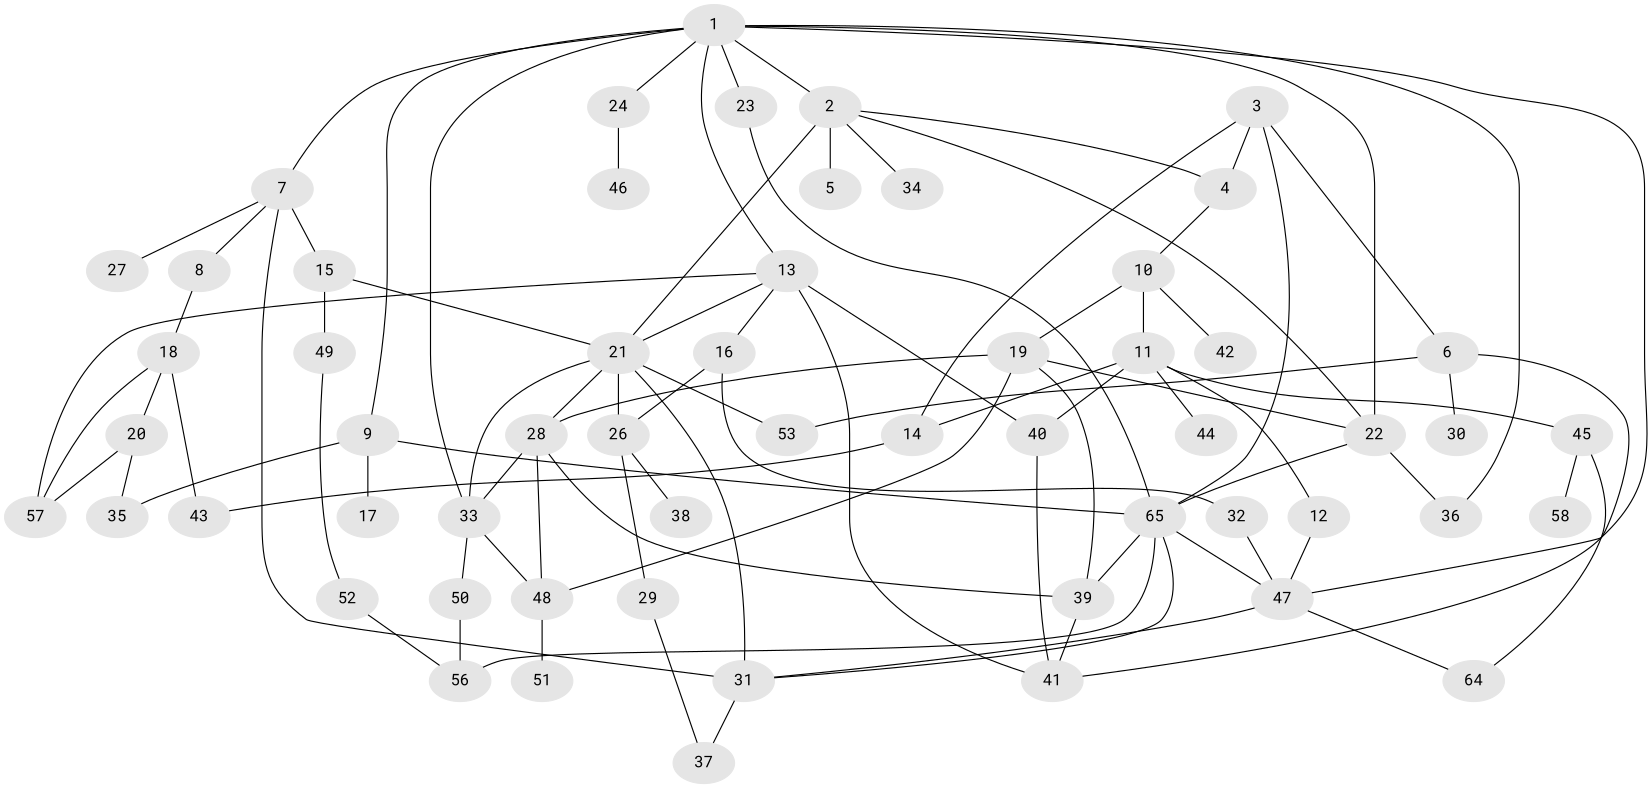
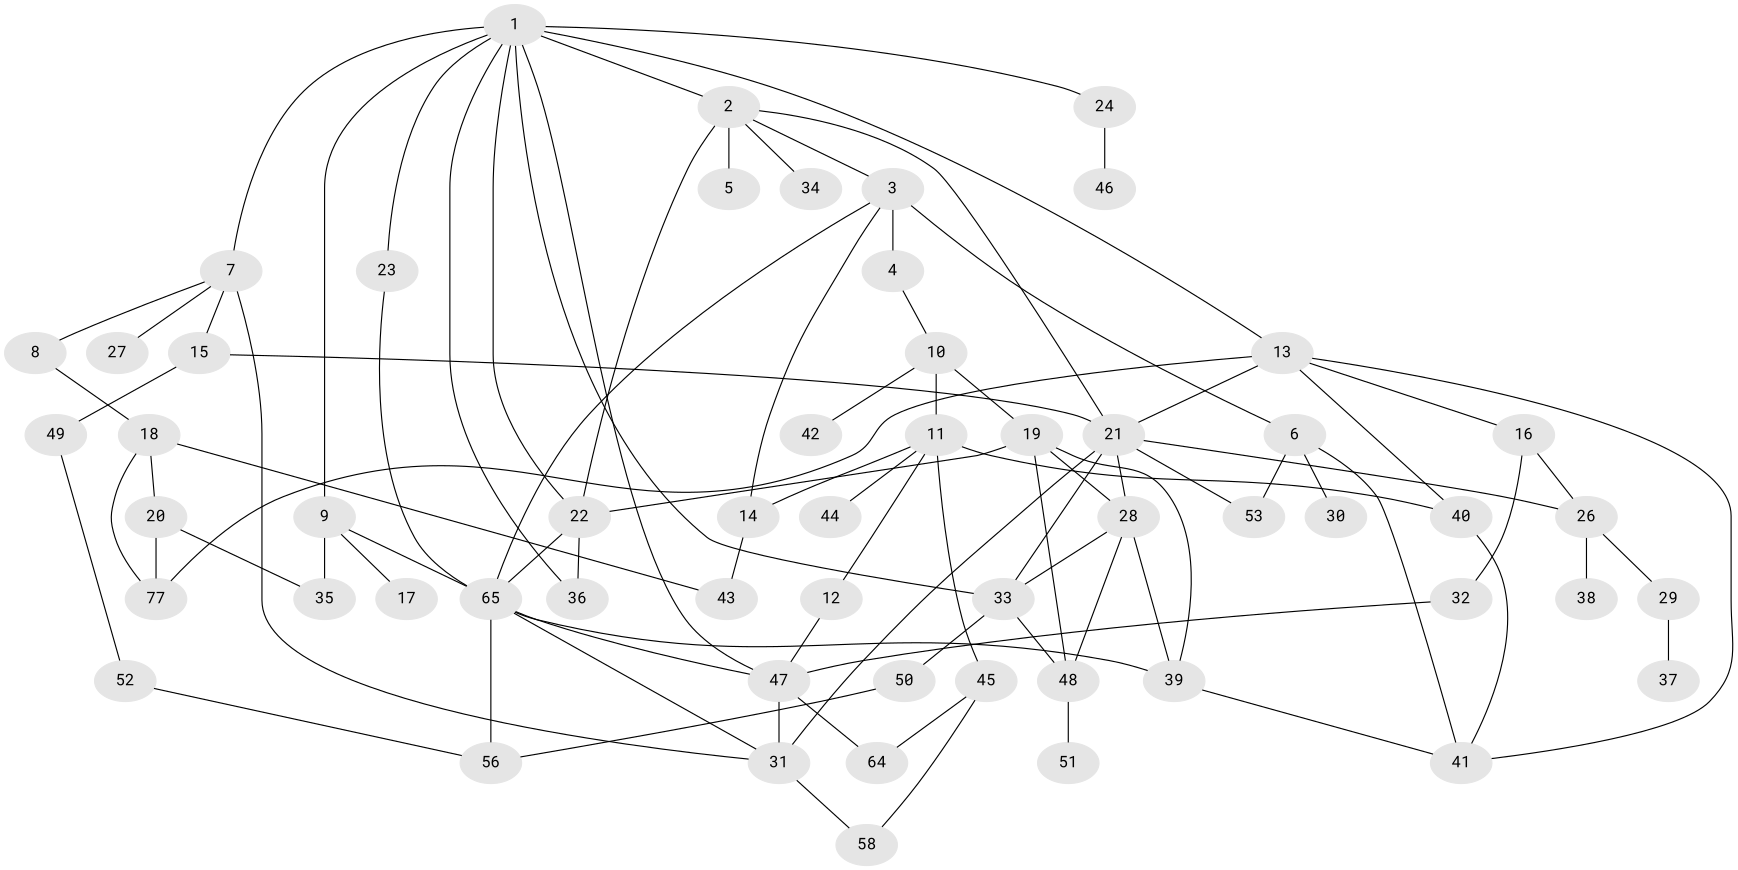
edge "2" -- "4": now "2" -- "3"
node "57": label "57" -> "77"
edge "31" -- "37": now "31" -- "58"
